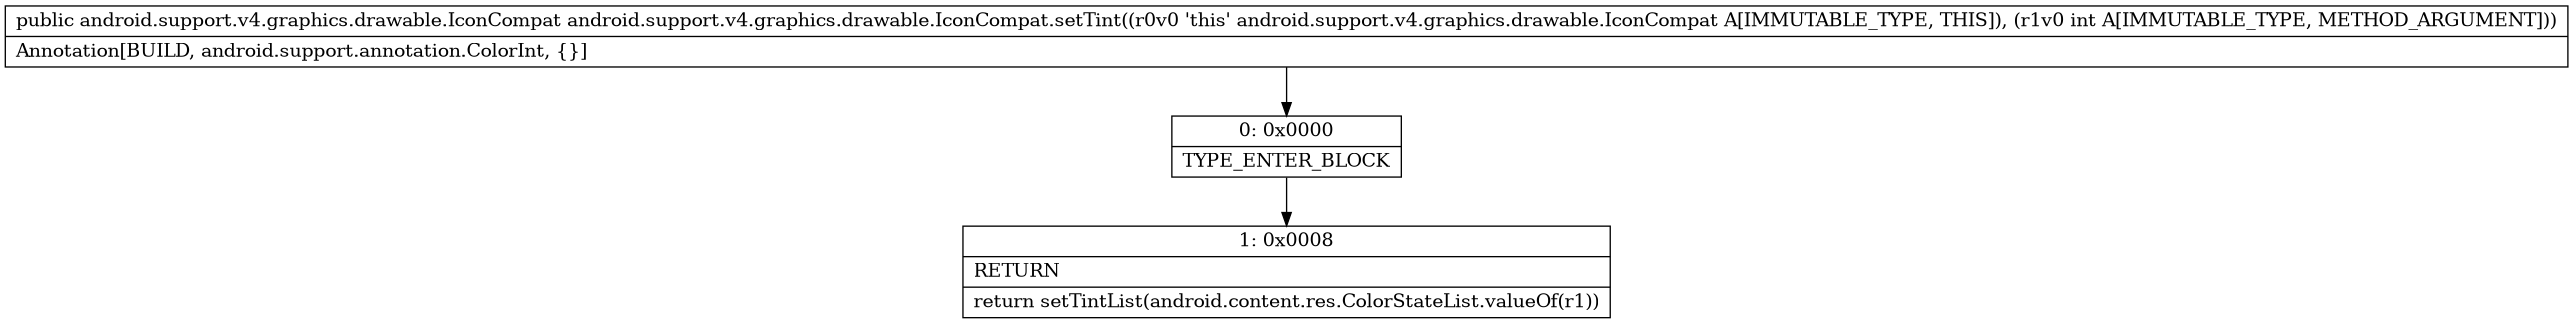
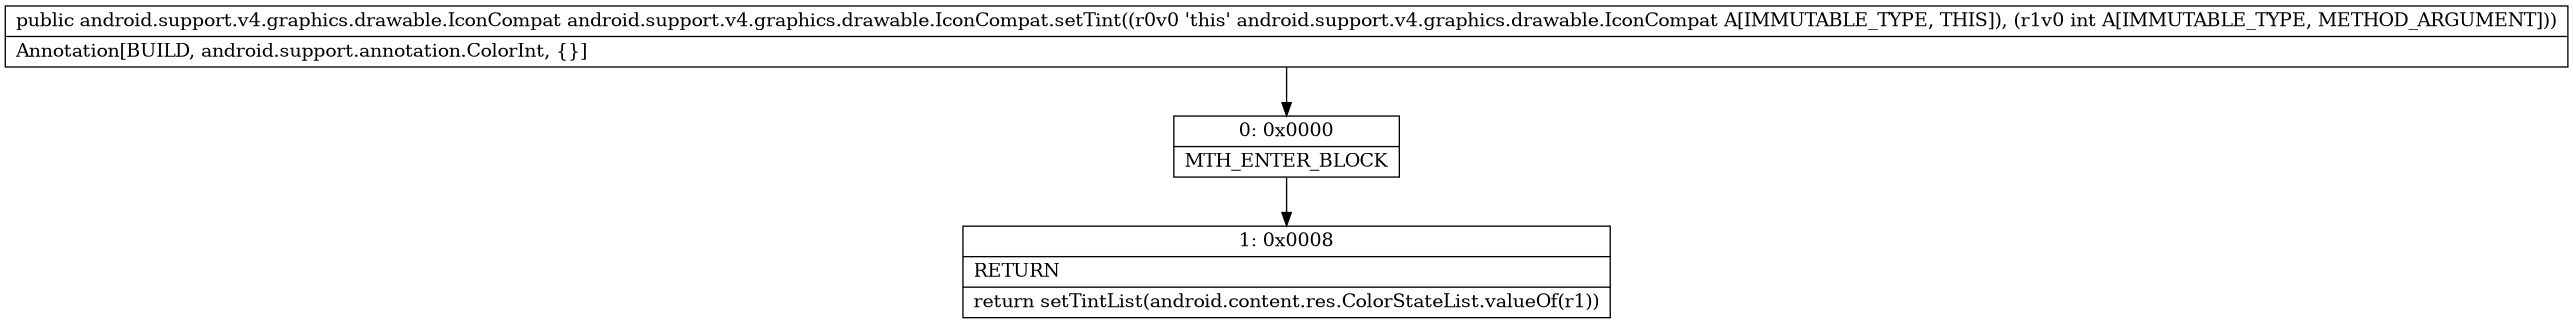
node "0: 0x0000": text "TYPE_ENTER_BLOCK" -> "MTH_ENTER_BLOCK"
